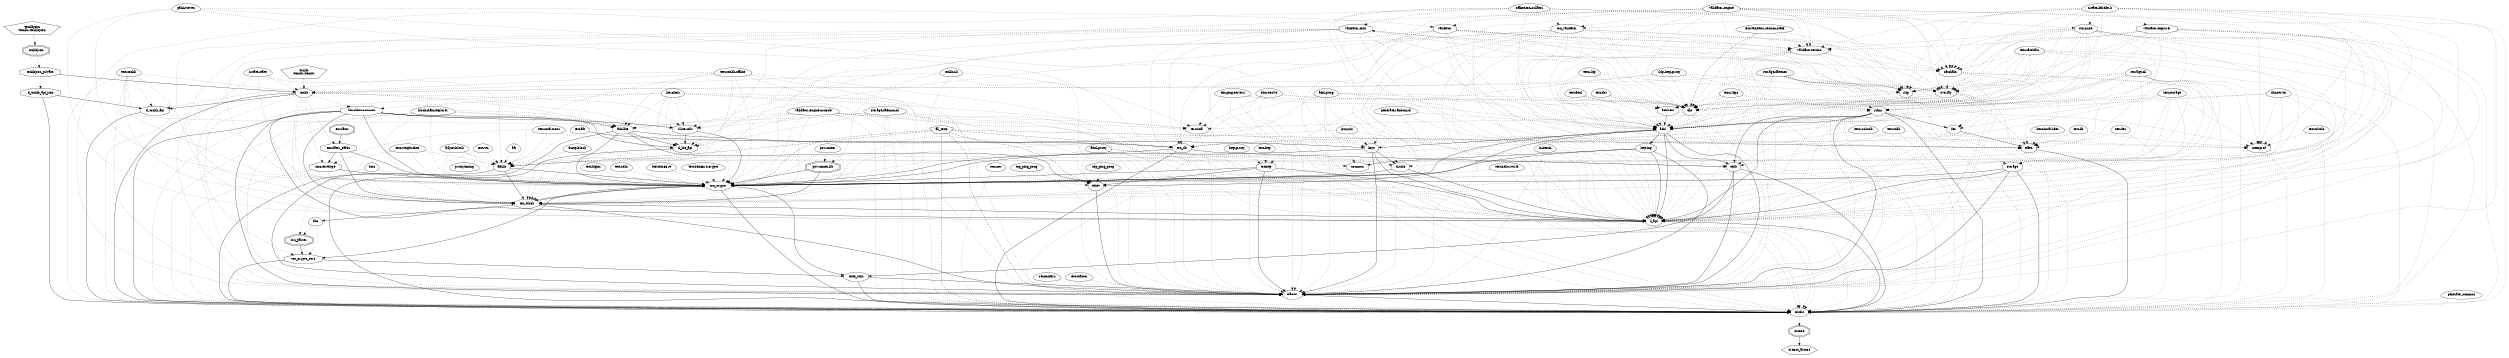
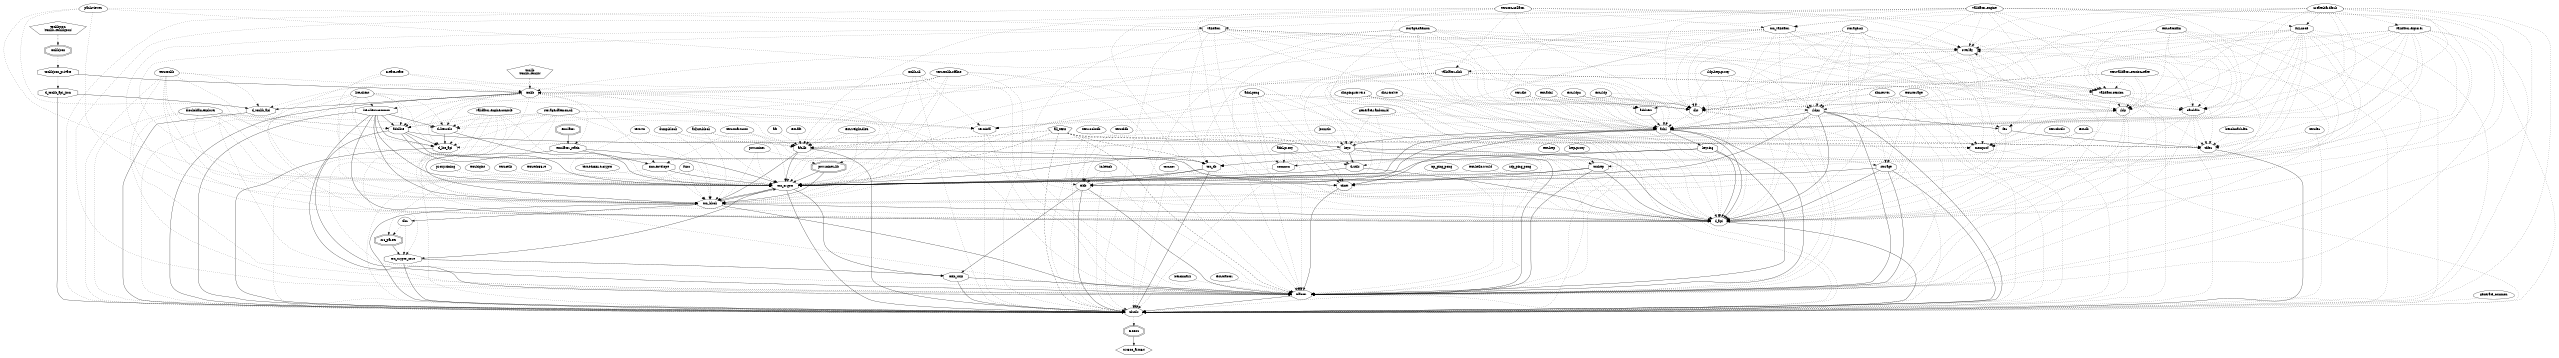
node "offline-ton-collator": label "offline-ton-collator" -> "test-ton-collator"
edge "test-fift" -> "ton_db": now "fift-lib" -> "ton_db"
edge "ton_block" -> "tdutils": added
